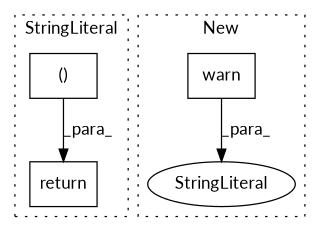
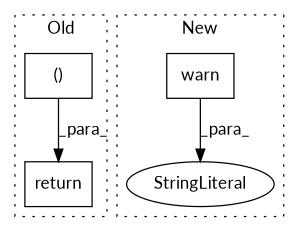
cluster "StringLiteral": label "StringLiteral" -> "Old"
